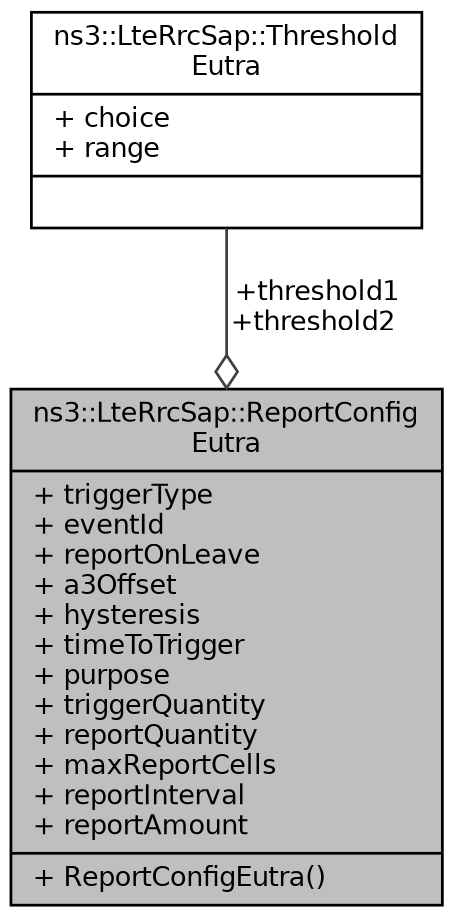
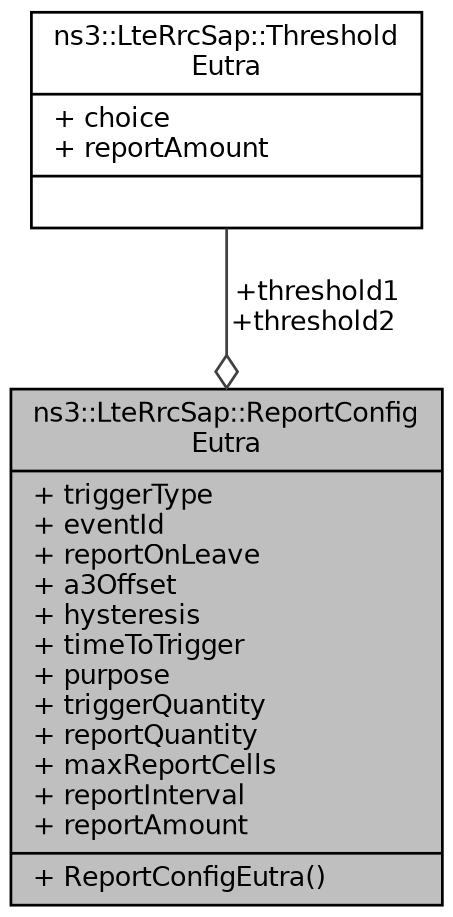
node "ns3::LteRrcSap::Threshold": text "+ range" -> "+ reportAmount"
